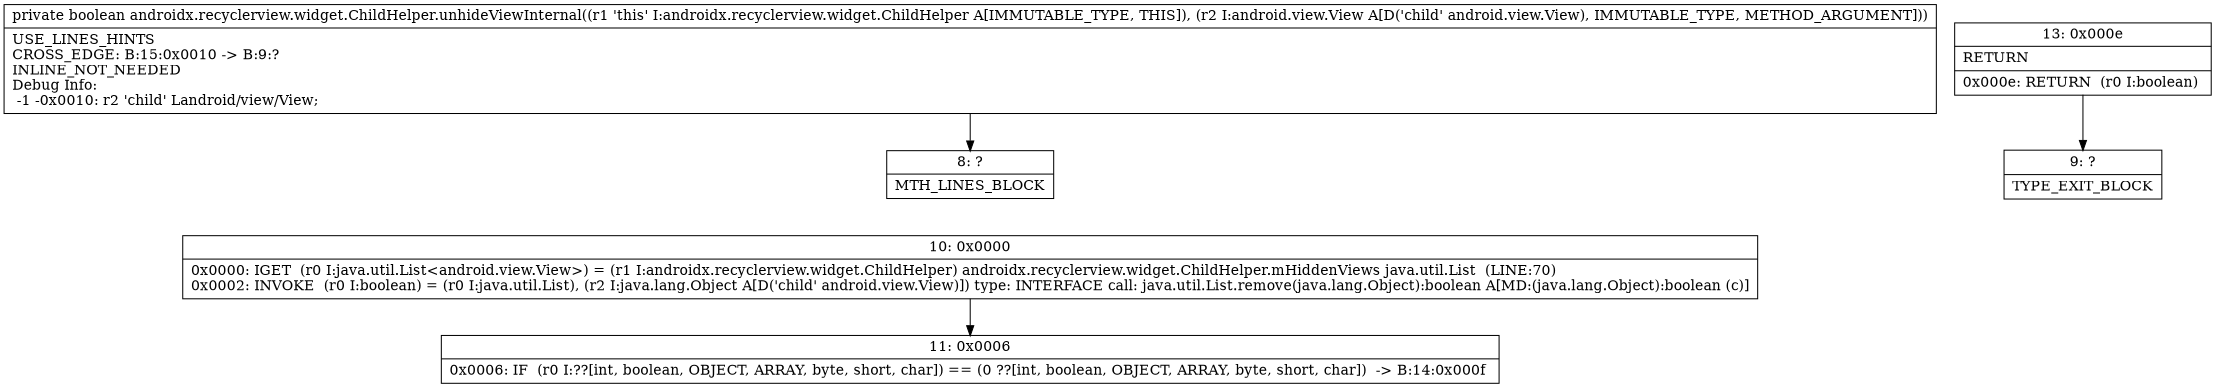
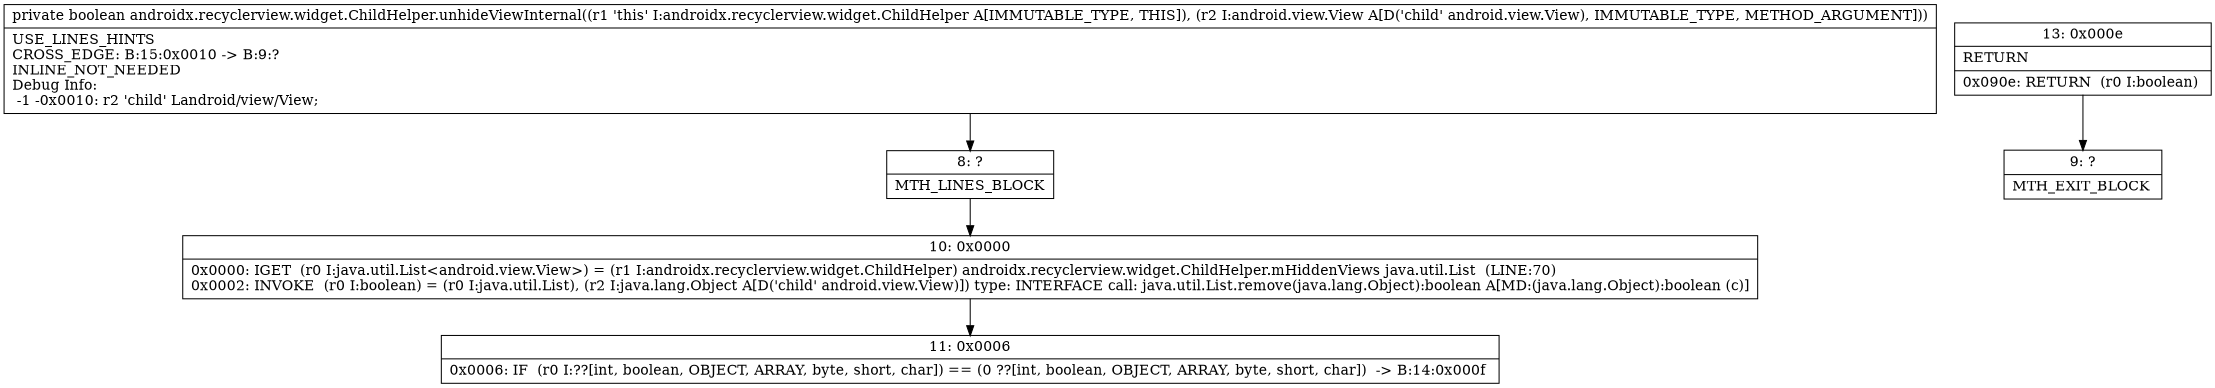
node "13: 0x000e": text "0x000e: RETURN  (r0 I:boolean)" -> "0x090e: RETURN  (r0 I:boolean)"
node "9: ?": text "TYPE_EXIT_BLOCK" -> "MTH_EXIT_BLOCK"
edge "8: ?" -> "10: 0x0000": added
